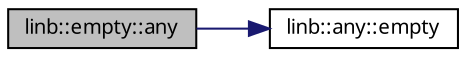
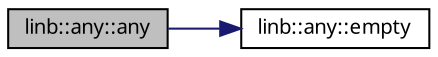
node "linb::empty::any": label "linb::empty::any" -> "linb::any::any"
